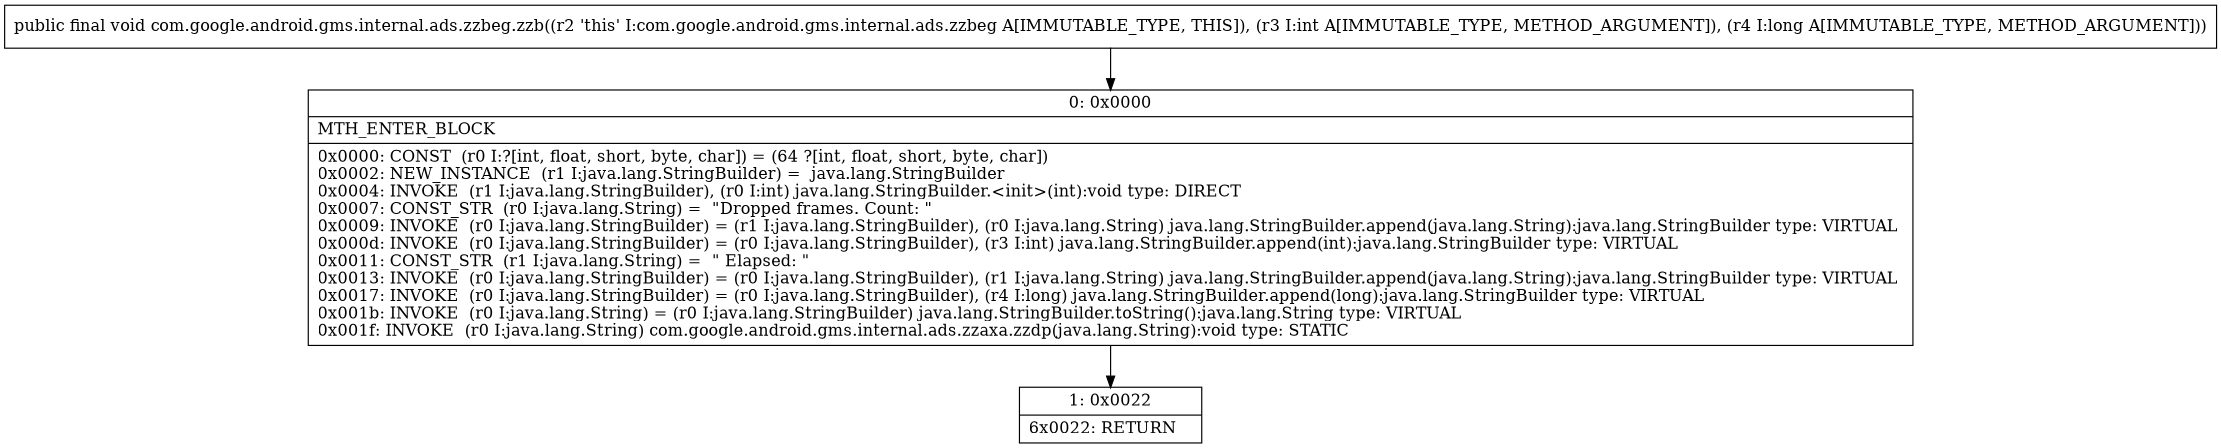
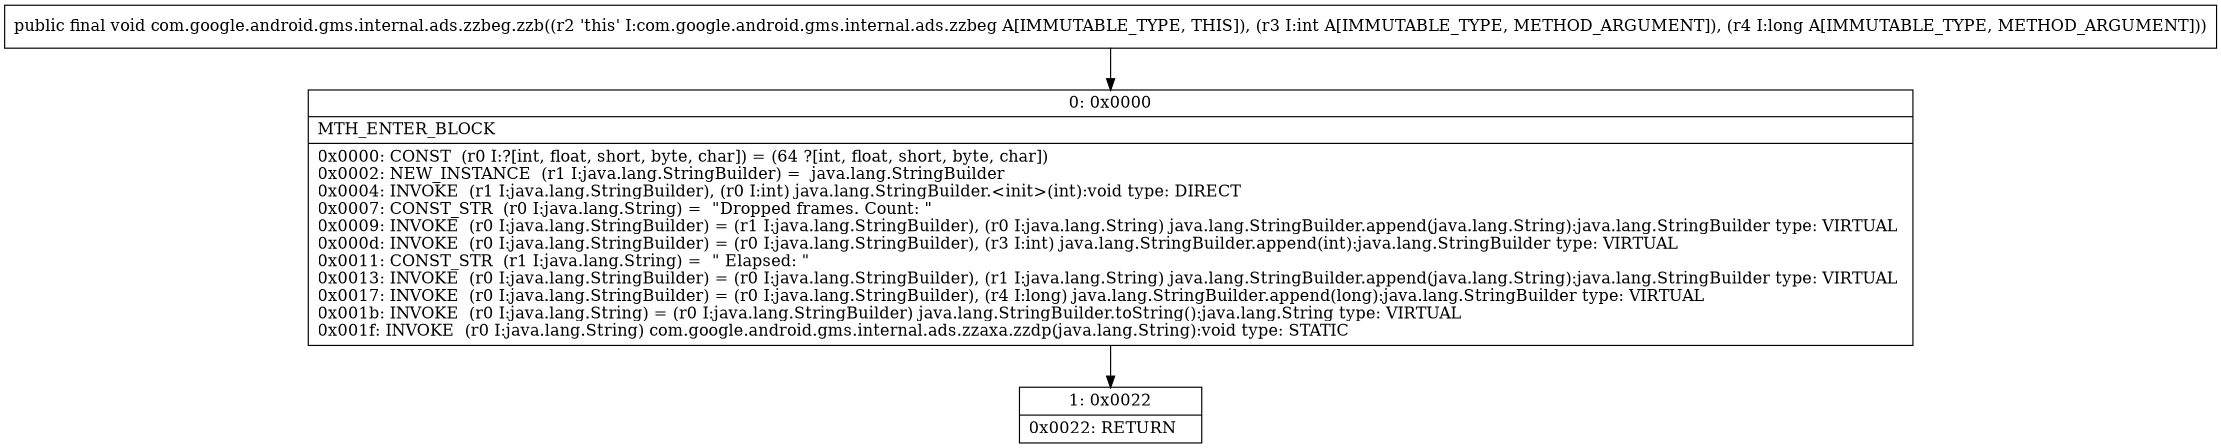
node "1: 0x0022": text "6x0022: RETURN" -> "0x0022: RETURN"
